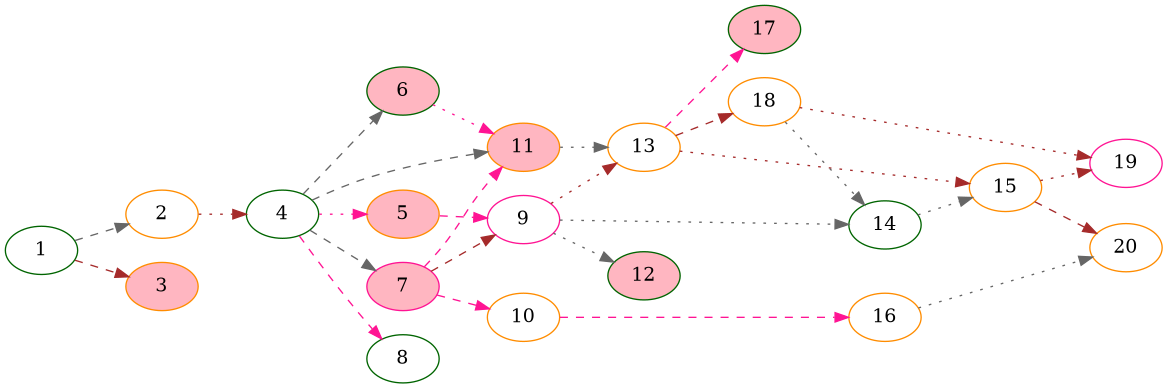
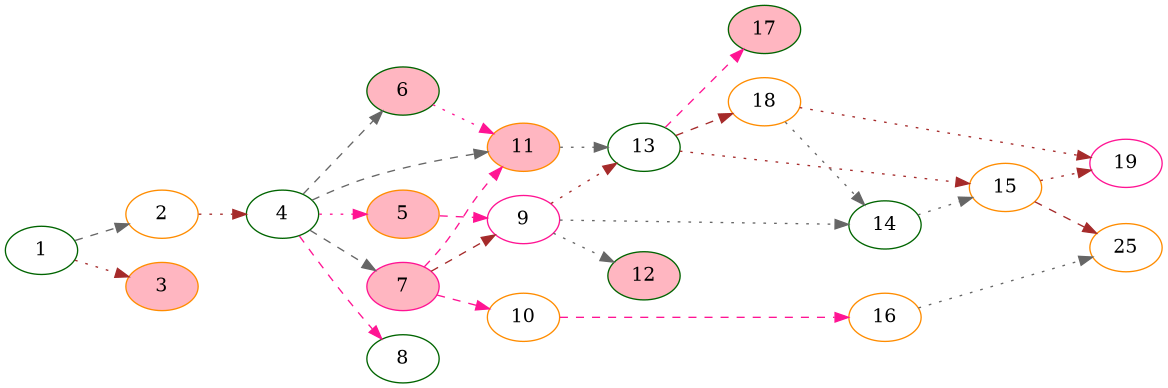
node "13": color darkorange -> darkgreen
node "20": label "20" -> "25"
edge "1" -> "3": style dashed -> dotted
